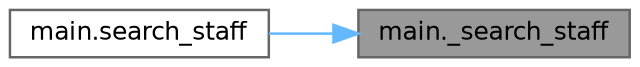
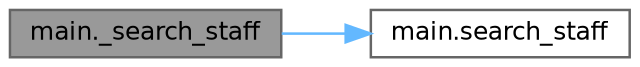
edge "main.search_staff" -> "main._search_staff": reversed
